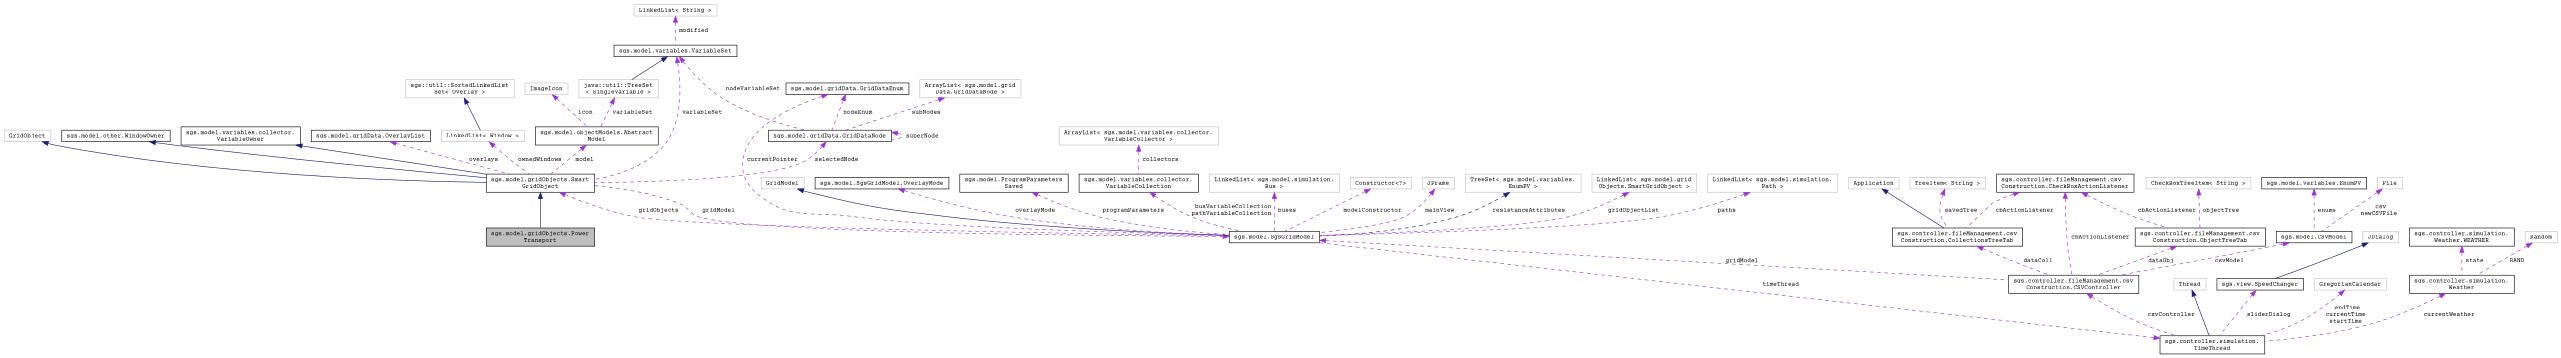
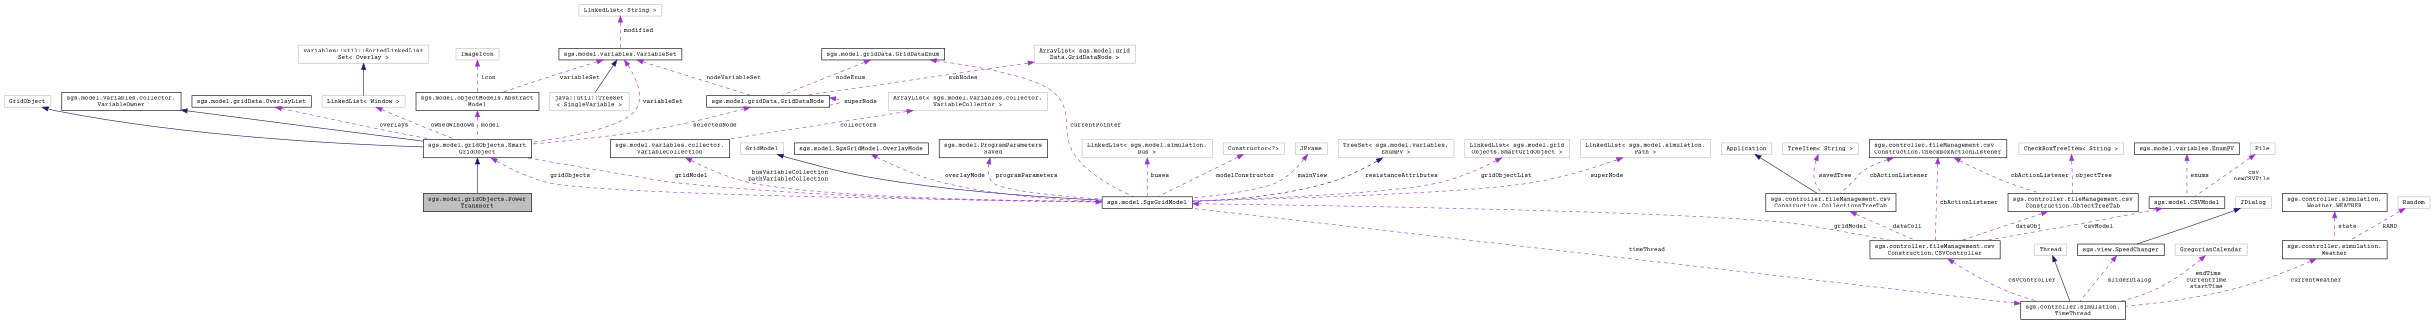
node "sgs::util::SortedLinkedList Set< Overlay >": label "sgs::util::SortedLinkedList Set< Overlay >" -> "variables::util::SortedLinkedList Set< Overlay >"
edge "sgs.model.objectModels.Abstract Model" -> "java::util::TreeSet < SingleVariable >": now "sgs.model.objectModels.Abstract Model" -> "sgs.model.variables.VariableSet"
node "sgs.model.other.WindowOwner": removed
edge "sgs.model.SgsGridModel" -> "LinkedList< sgs.model.simulation. Path >": label " paths" -> " superNode"
